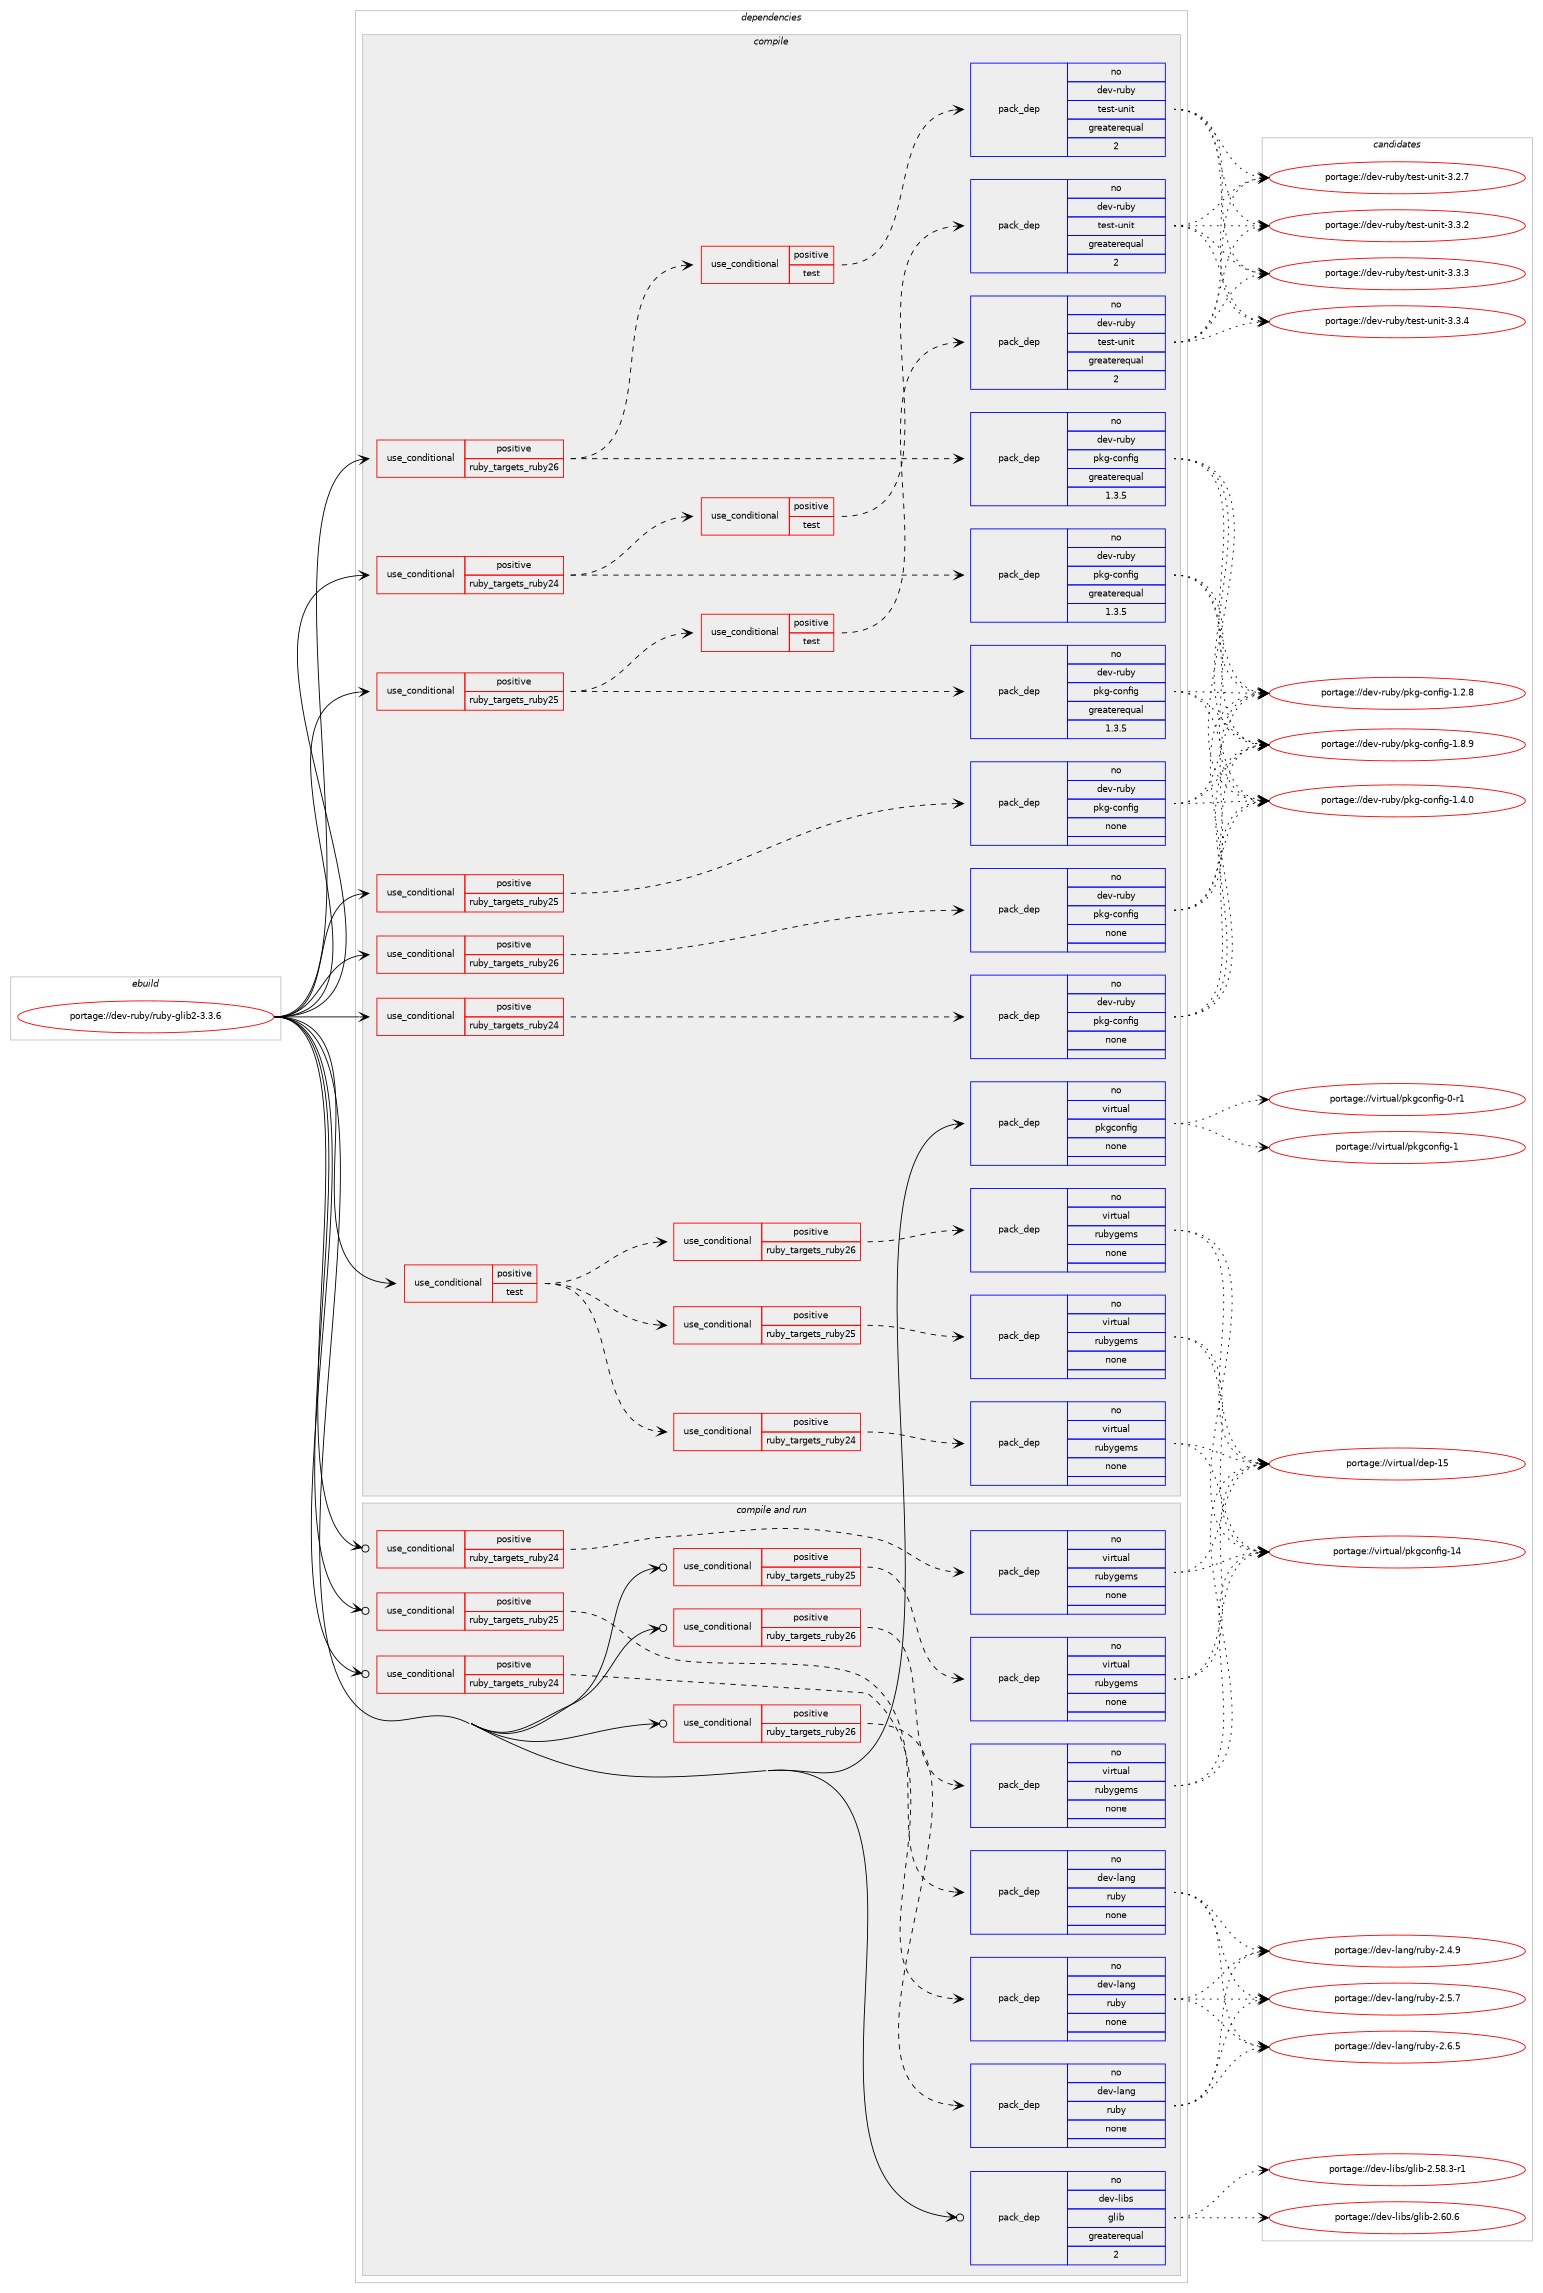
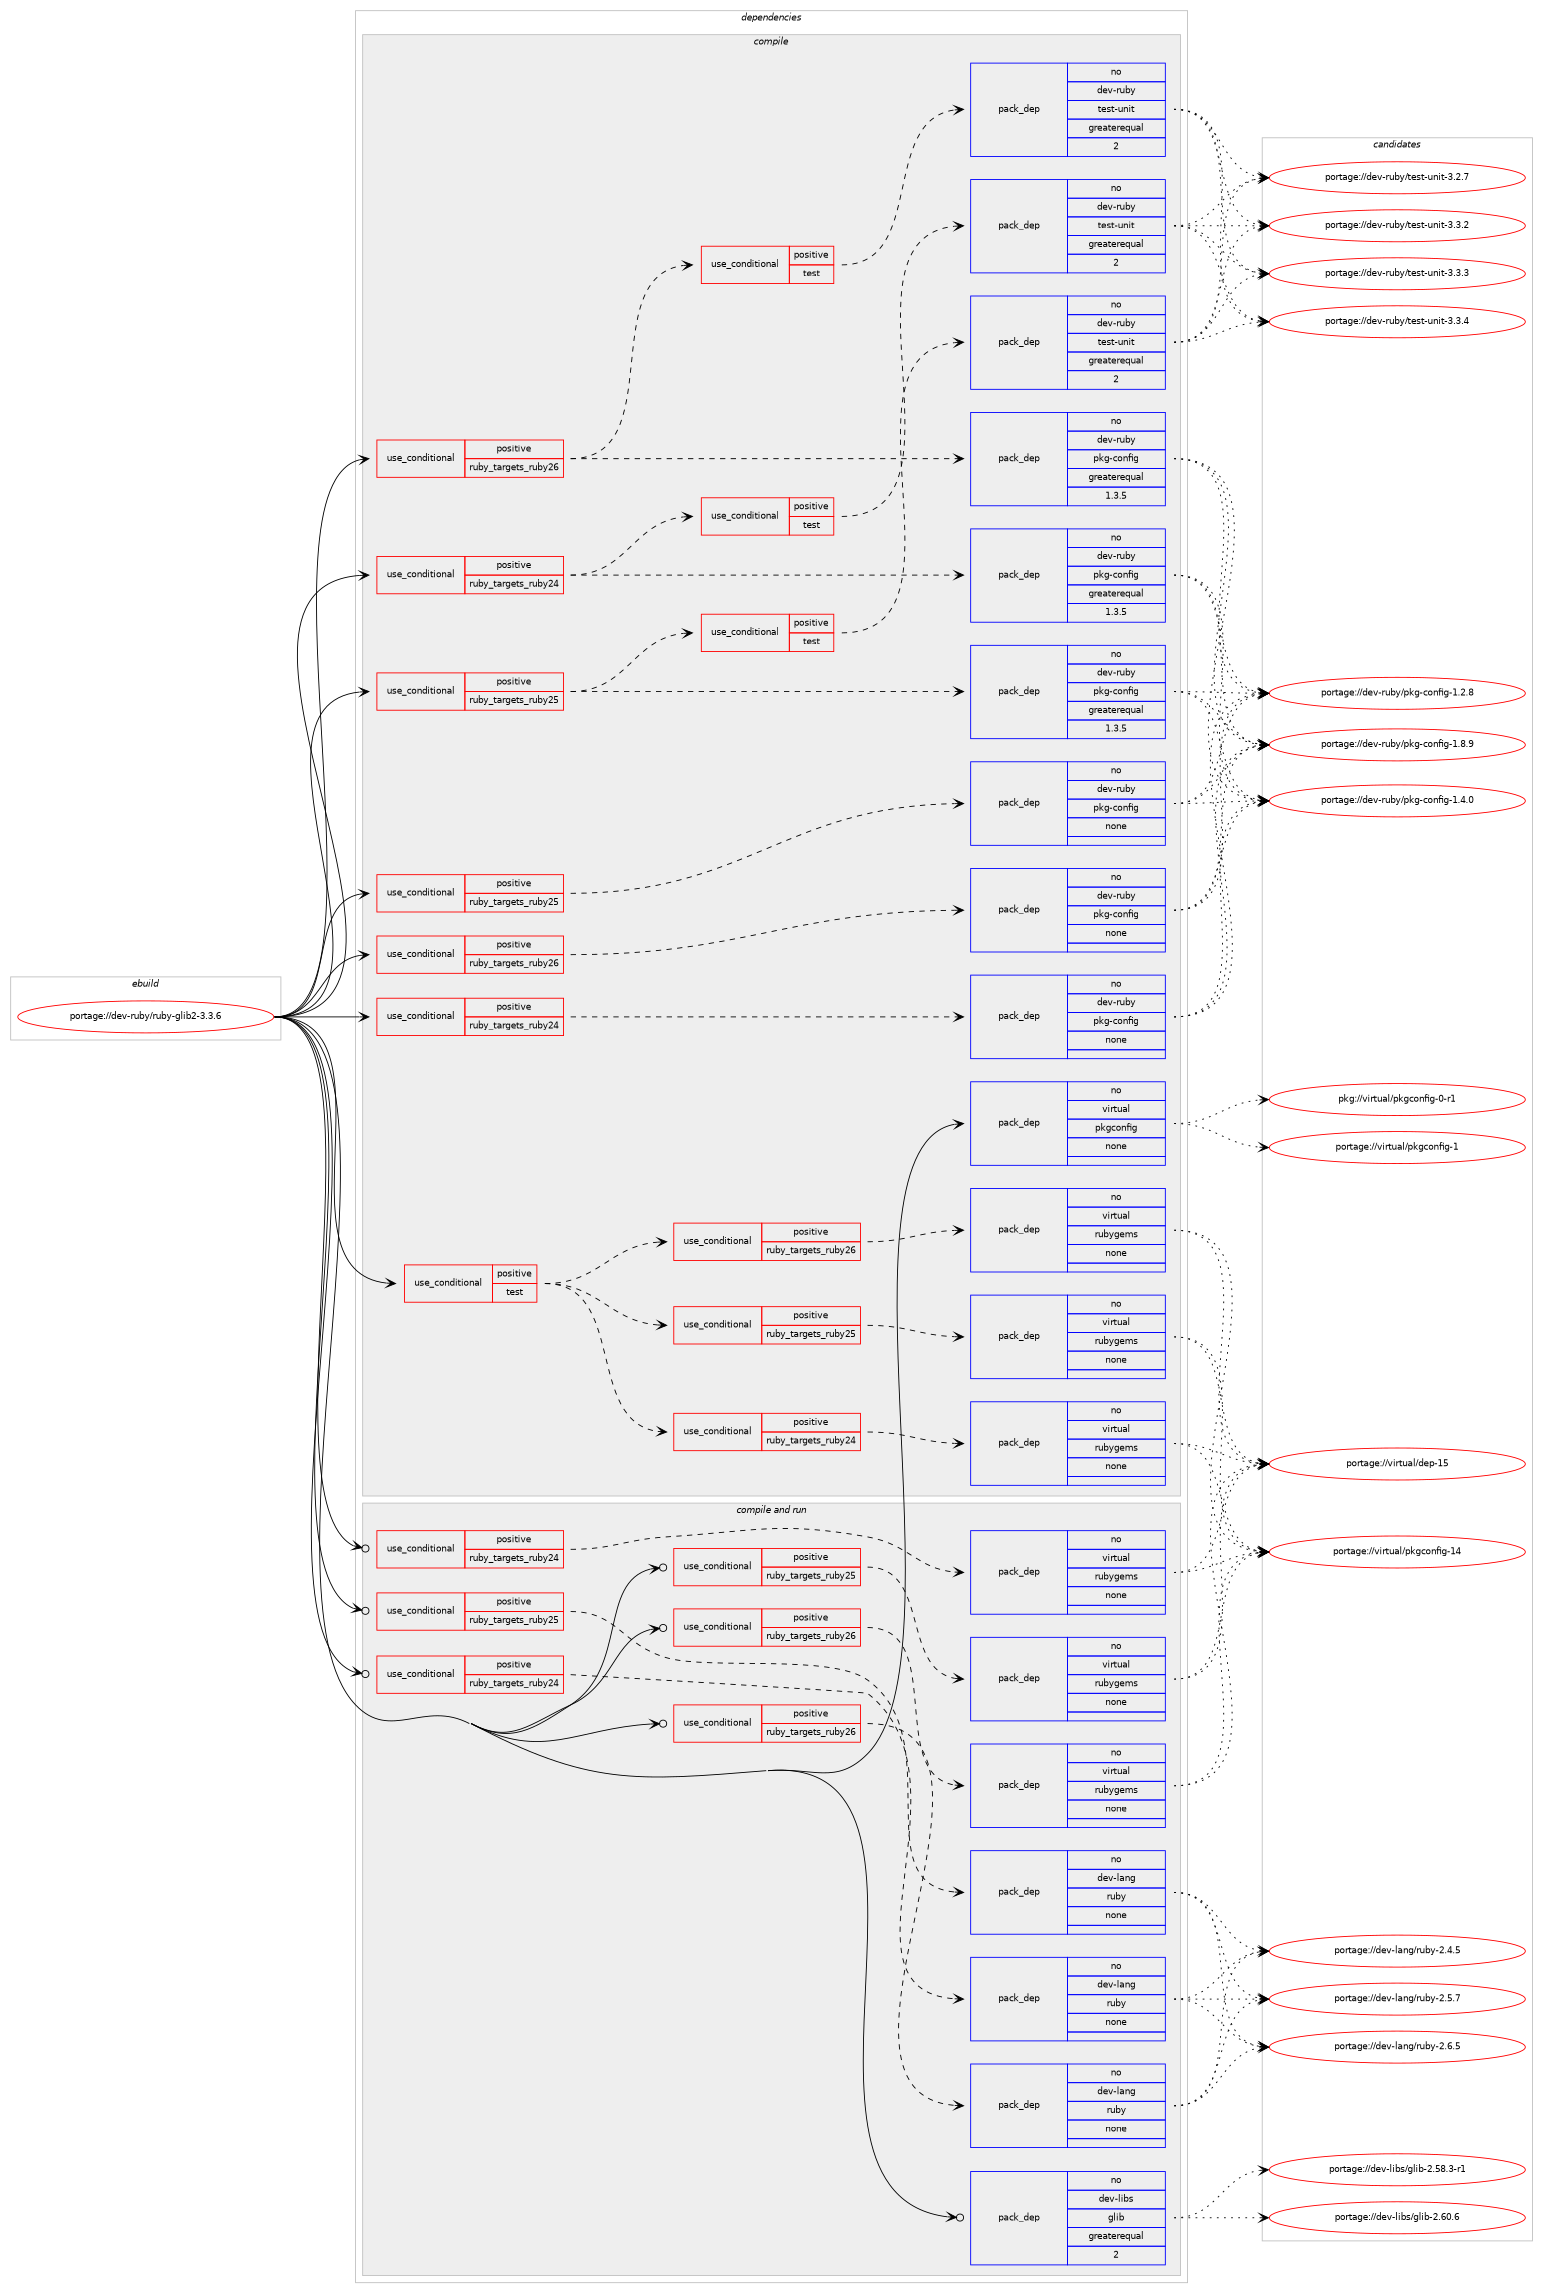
node "portage://virtual/pkgconfig-0-r1": label "portage://virtual/pkgconfig-0-r1" -> "pkg://virtual/pkgconfig-0-r1"
node "portage://dev-lang/ruby-2.4.9": label "portage://dev-lang/ruby-2.4.9" -> "portage://dev-lang/ruby-2.4.5"
